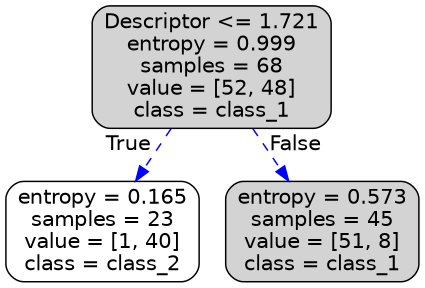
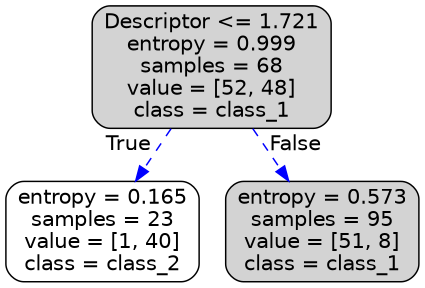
node "entropy = 0.573 samples = 45 value = [51, 8] class = class_1": label "entropy = 0.573 samples = 45 value = [51, 8] class = class_1" -> "entropy = 0.573 samples = 95 value = [51, 8] class = class_1"
